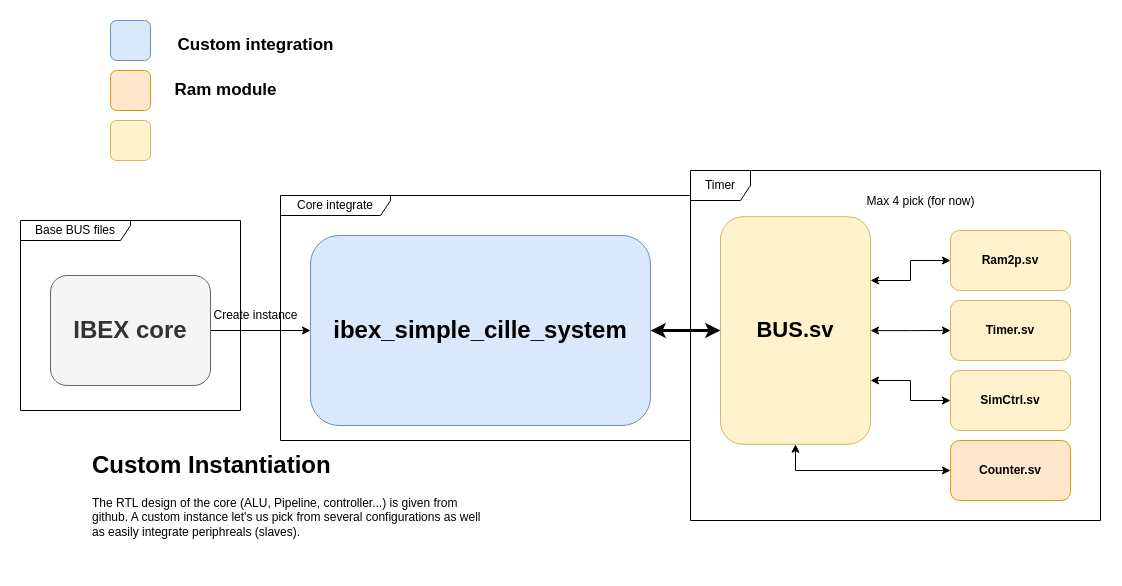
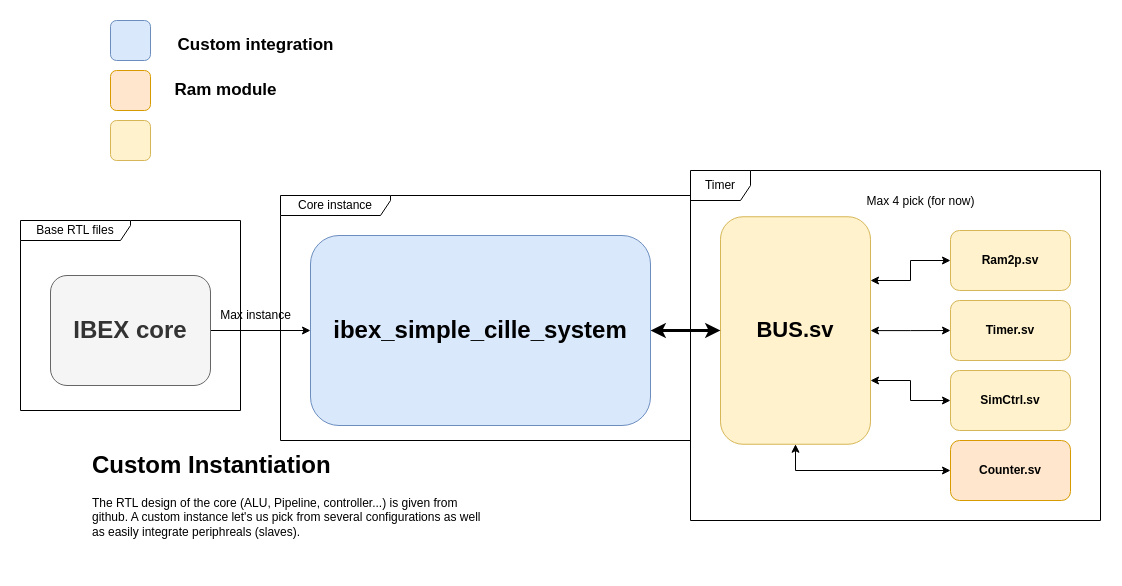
node "Core integrate": label "Core integrate" -> "Core instance"
node "Base BUS files": label "Base BUS files" -> "Base RTL files"
node "Create instance": label "Create instance" -> "Max instance"
